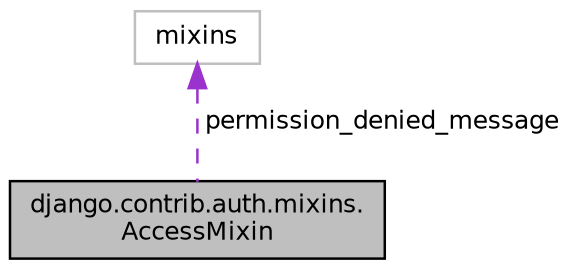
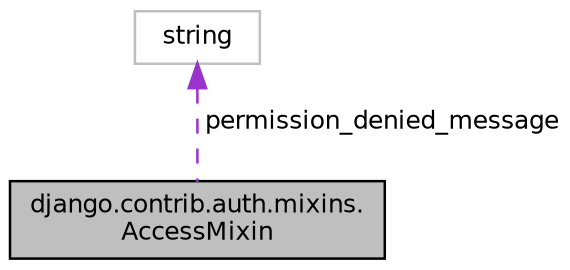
node "mixins": label "mixins" -> "string"
